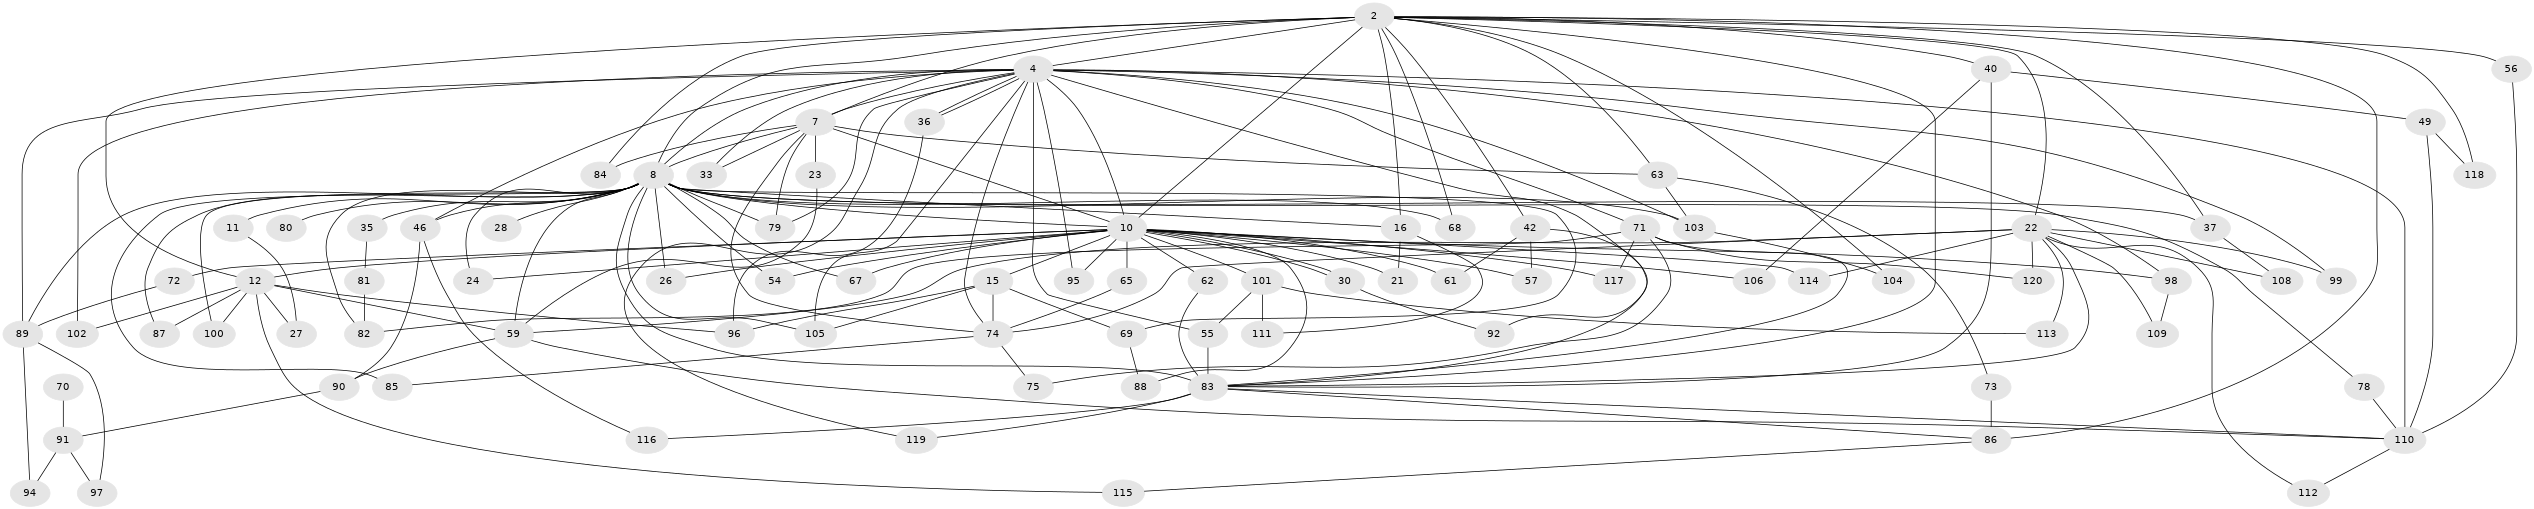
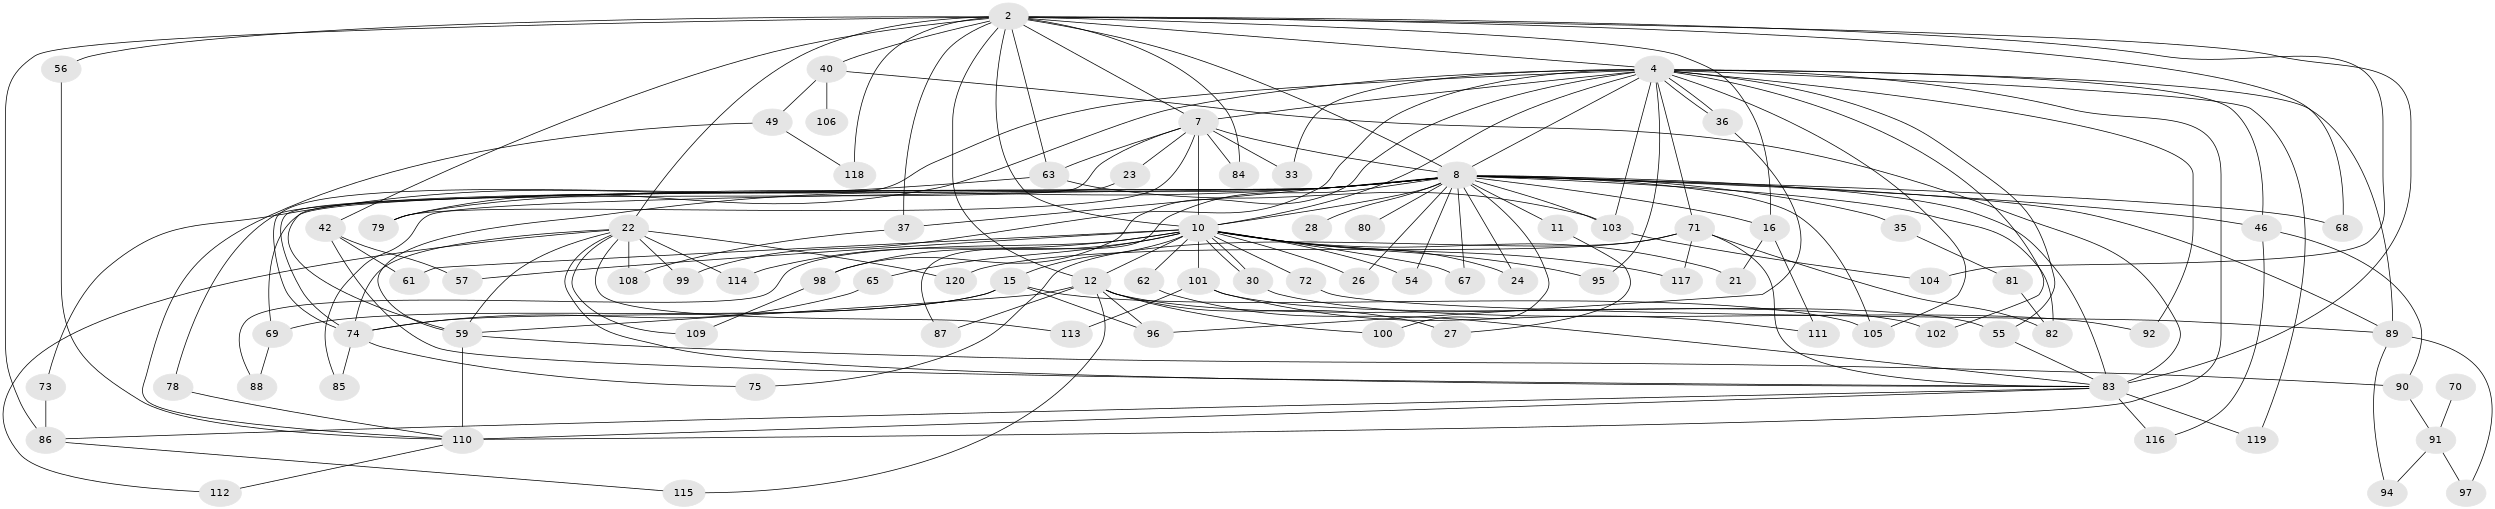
edge "10" -- "106": removed
